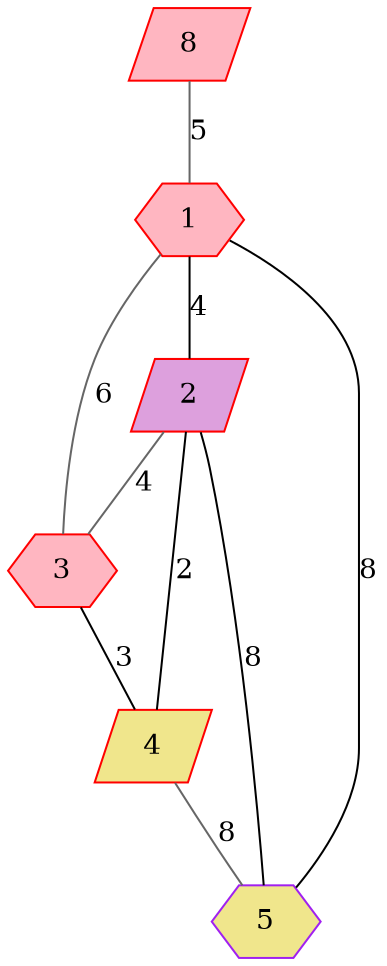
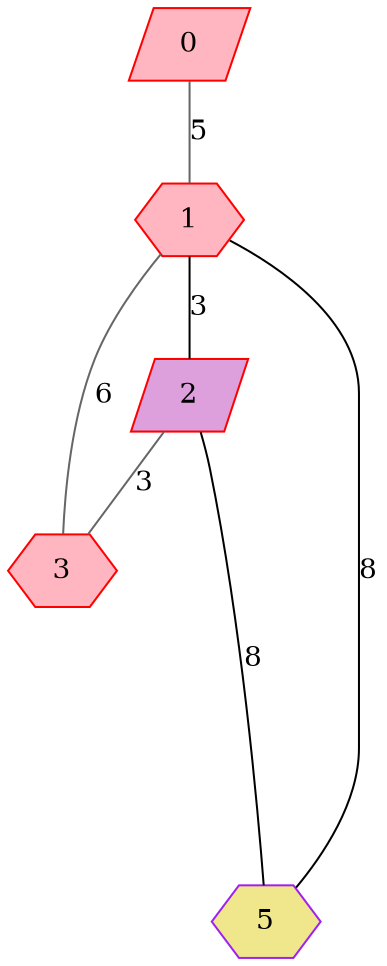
node "8": label "8" -> "0"
edge "1" -- "2": label "4" -> "3"
edge "2" -- "3": label "4" -> "3"
node "4": removed
